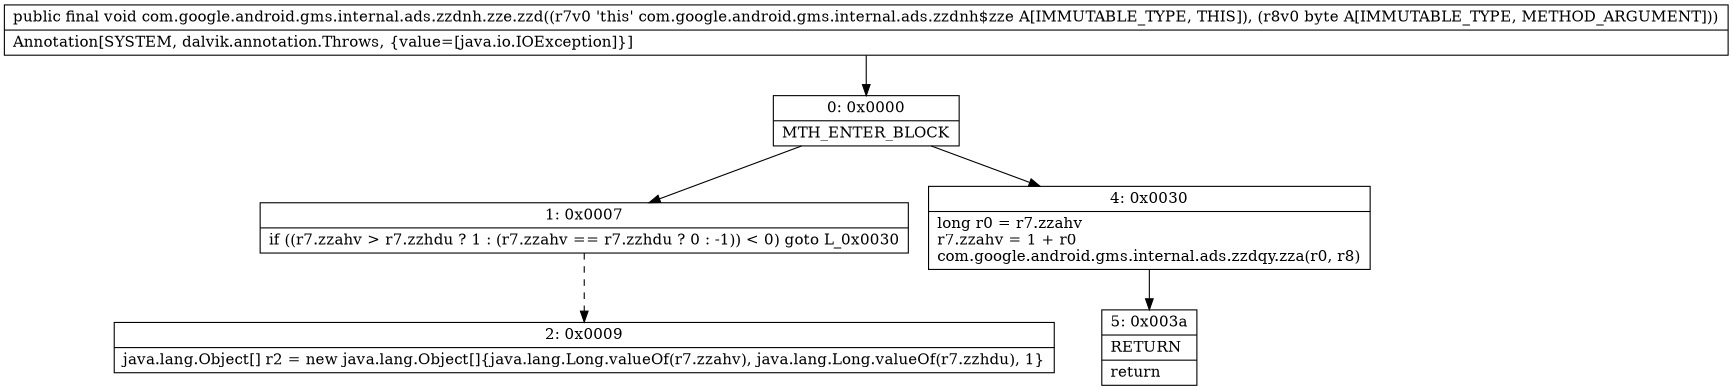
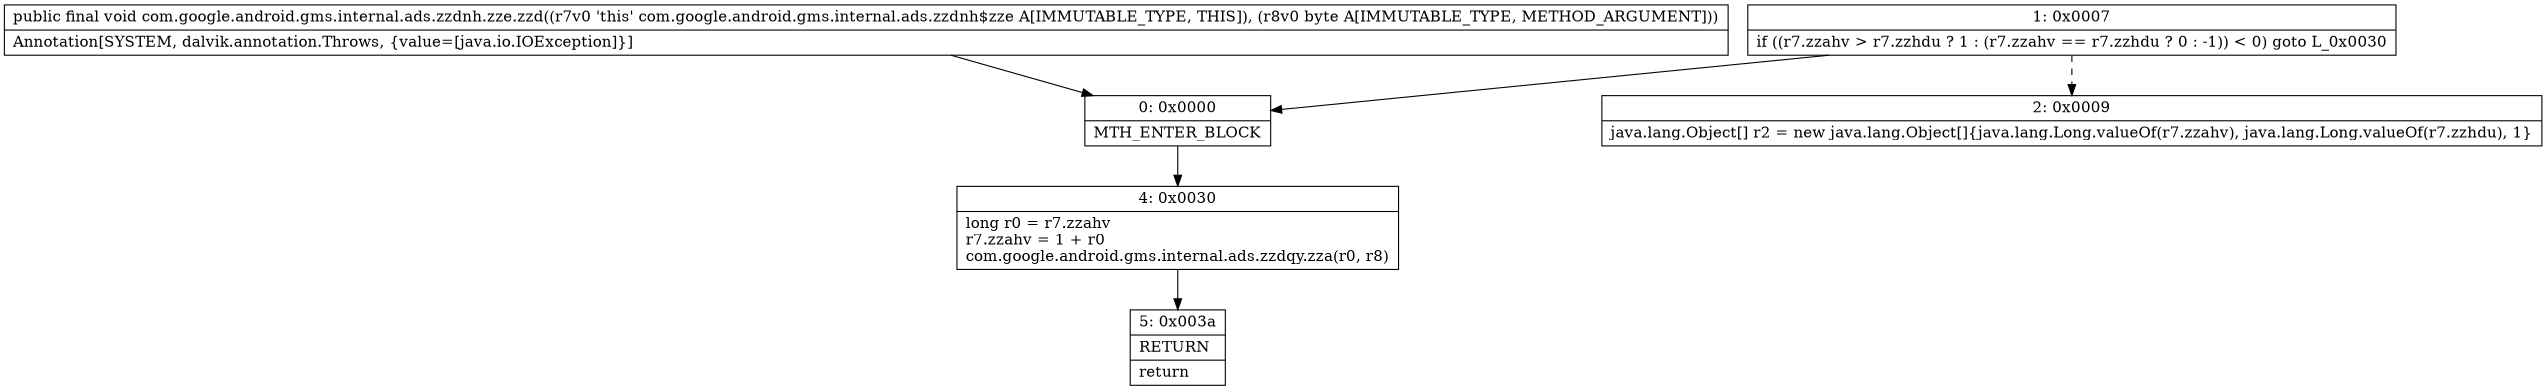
edge "0: 0x0000" -> "1: 0x0007": reversed
